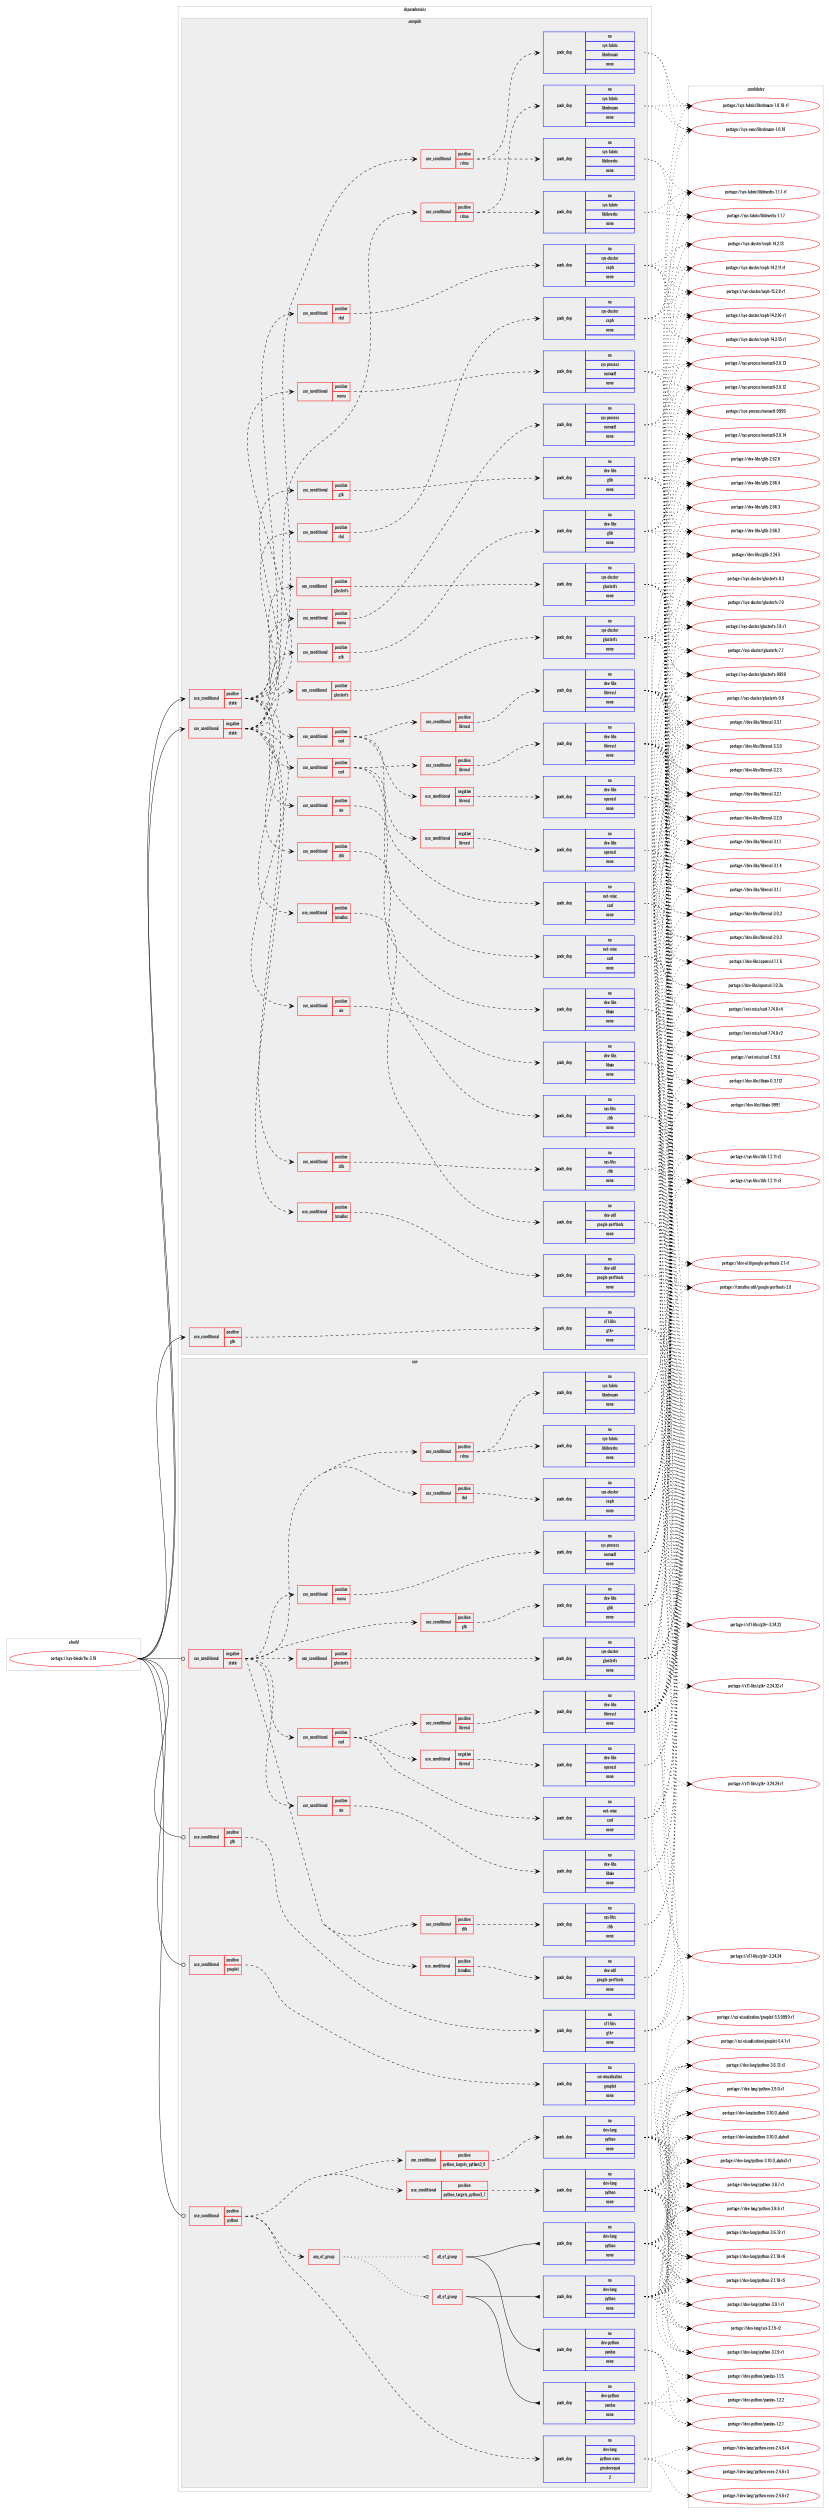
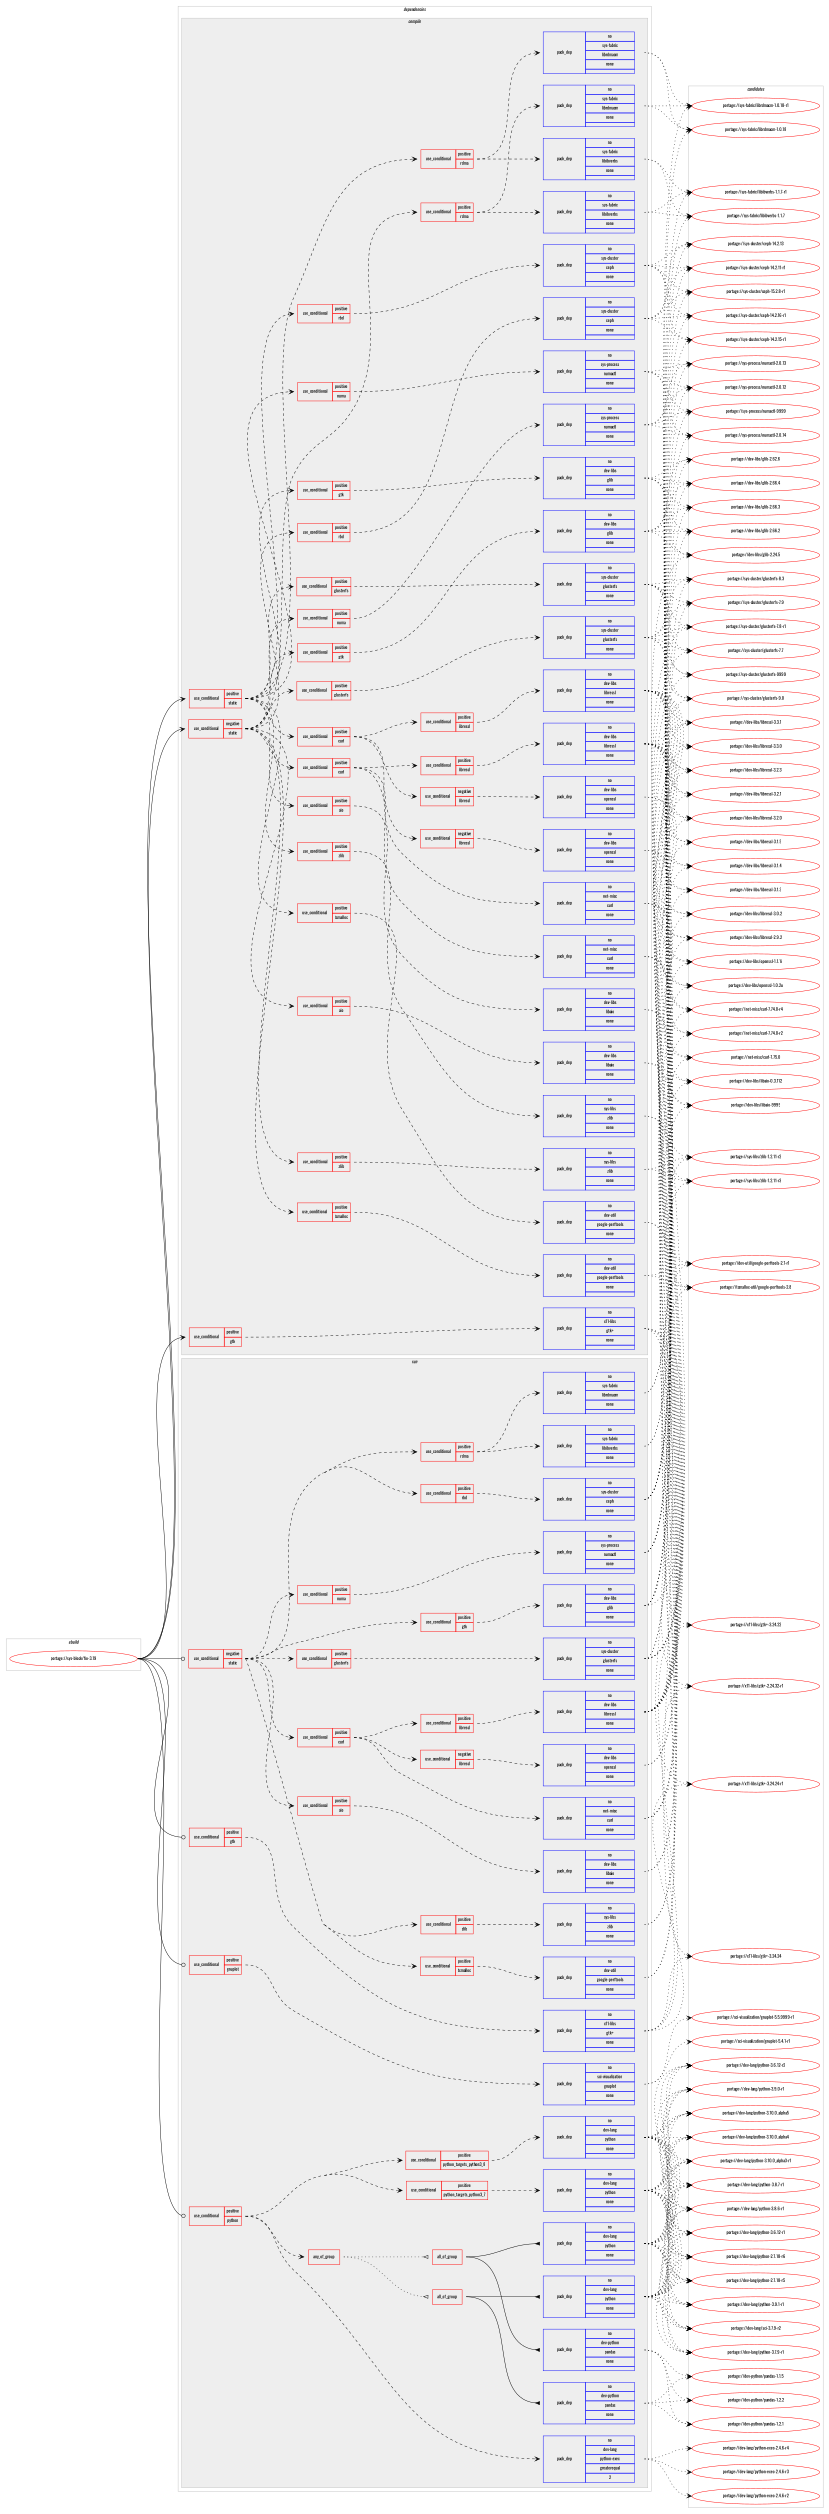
node "portage://sys-exec/librdmacm-1.0.18": label "portage://sys-exec/librdmacm-1.0.18" -> "portage://sys-fabric/librdmacm-1.0.18"
